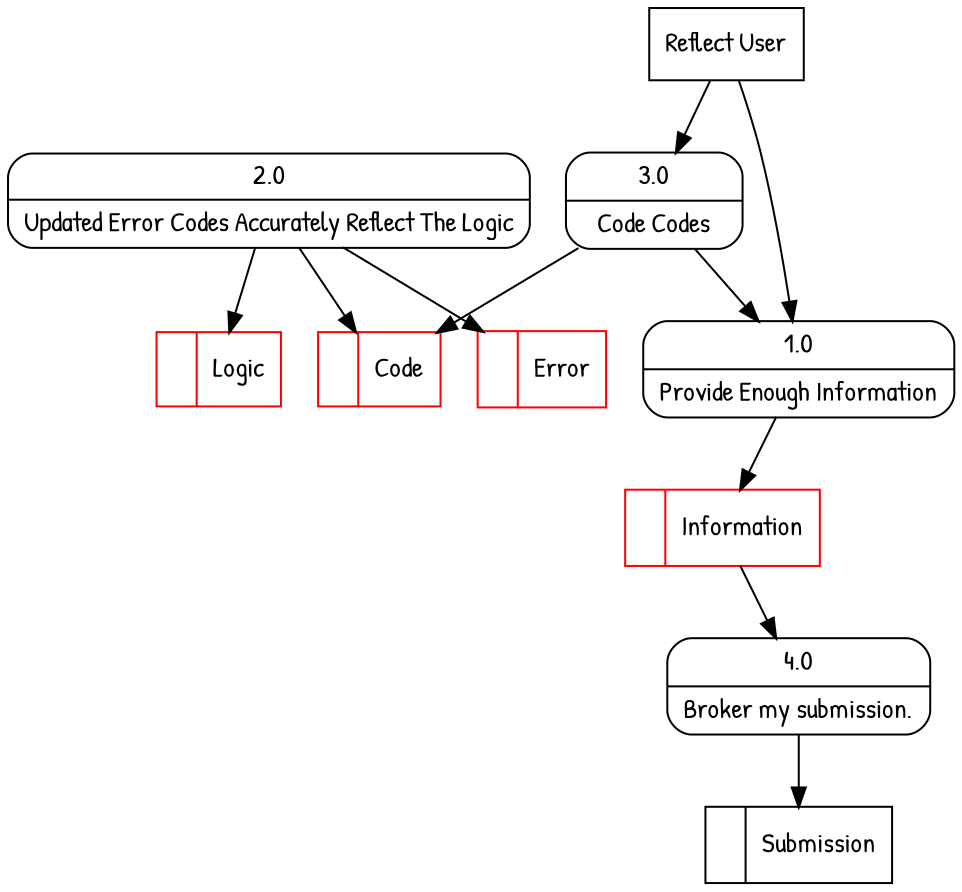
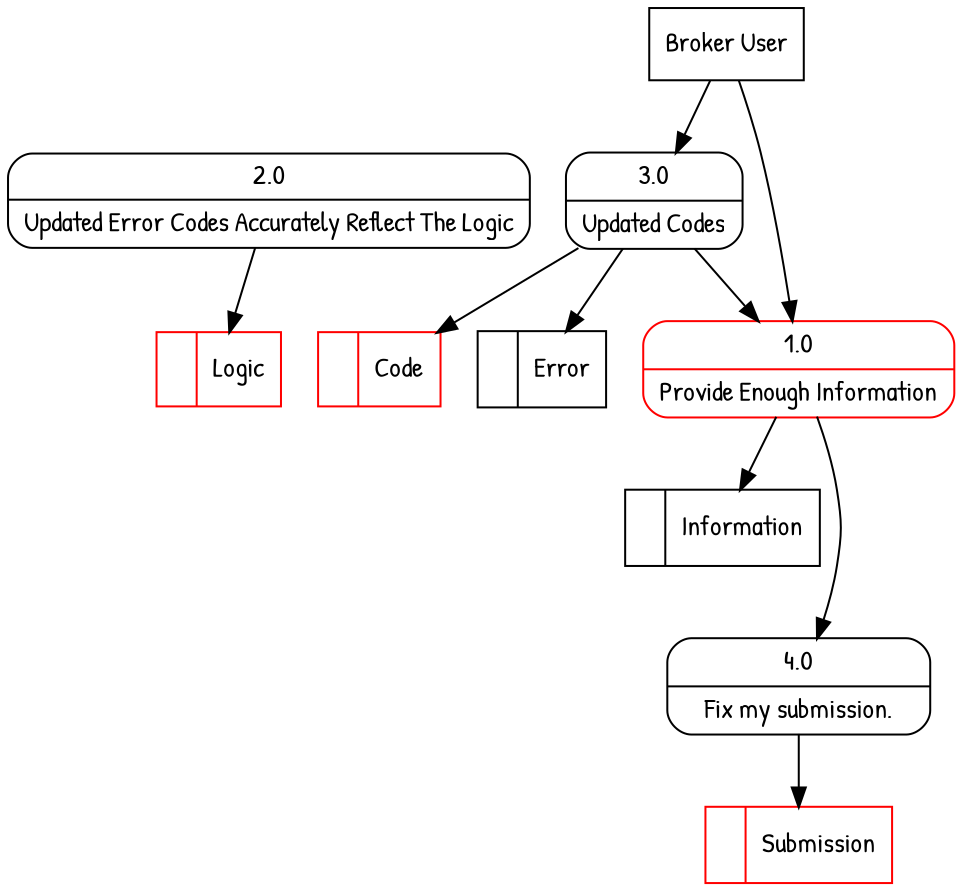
node "Reflect User": label "Reflect User" -> "Broker User"
node "3.0": text "Code Codes" -> "Updated Codes"
edge "2.0" -> "Code": removed
edge "2.0" -> "Error": now "3.0" -> "Error"
node "Error": color red -> black
node "1.0": color black -> red
node "Information": color red -> black
edge "Information" -> "4.0": now "1.0" -> "4.0"
node "4.0": text "Broker my submission." -> "Fix my submission."
node "Submission": color black -> red
